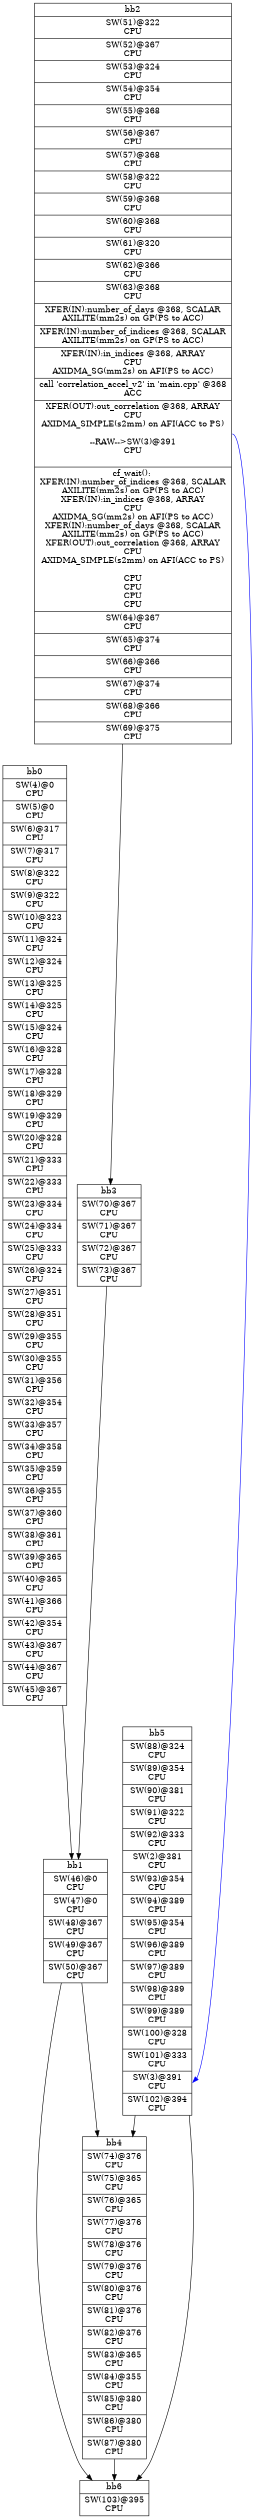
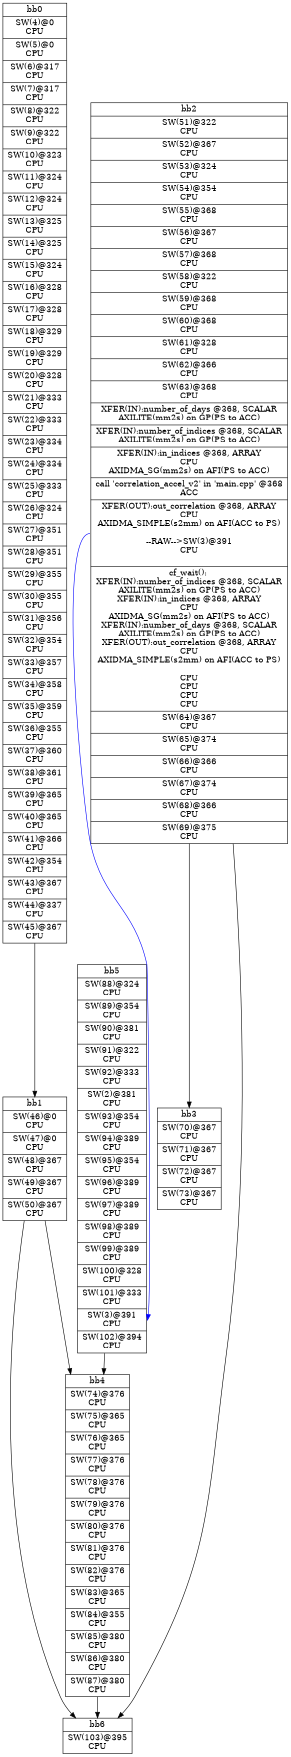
node "bb2": text "SW(61)@320" -> "SW(61)@328"
edge "bb3" -> "bb1": removed
node "bb0": text "SW(44)@367" -> "SW(44)@337"
edge "bb5" -> "bb6": now "bb2" -> "bb6"
